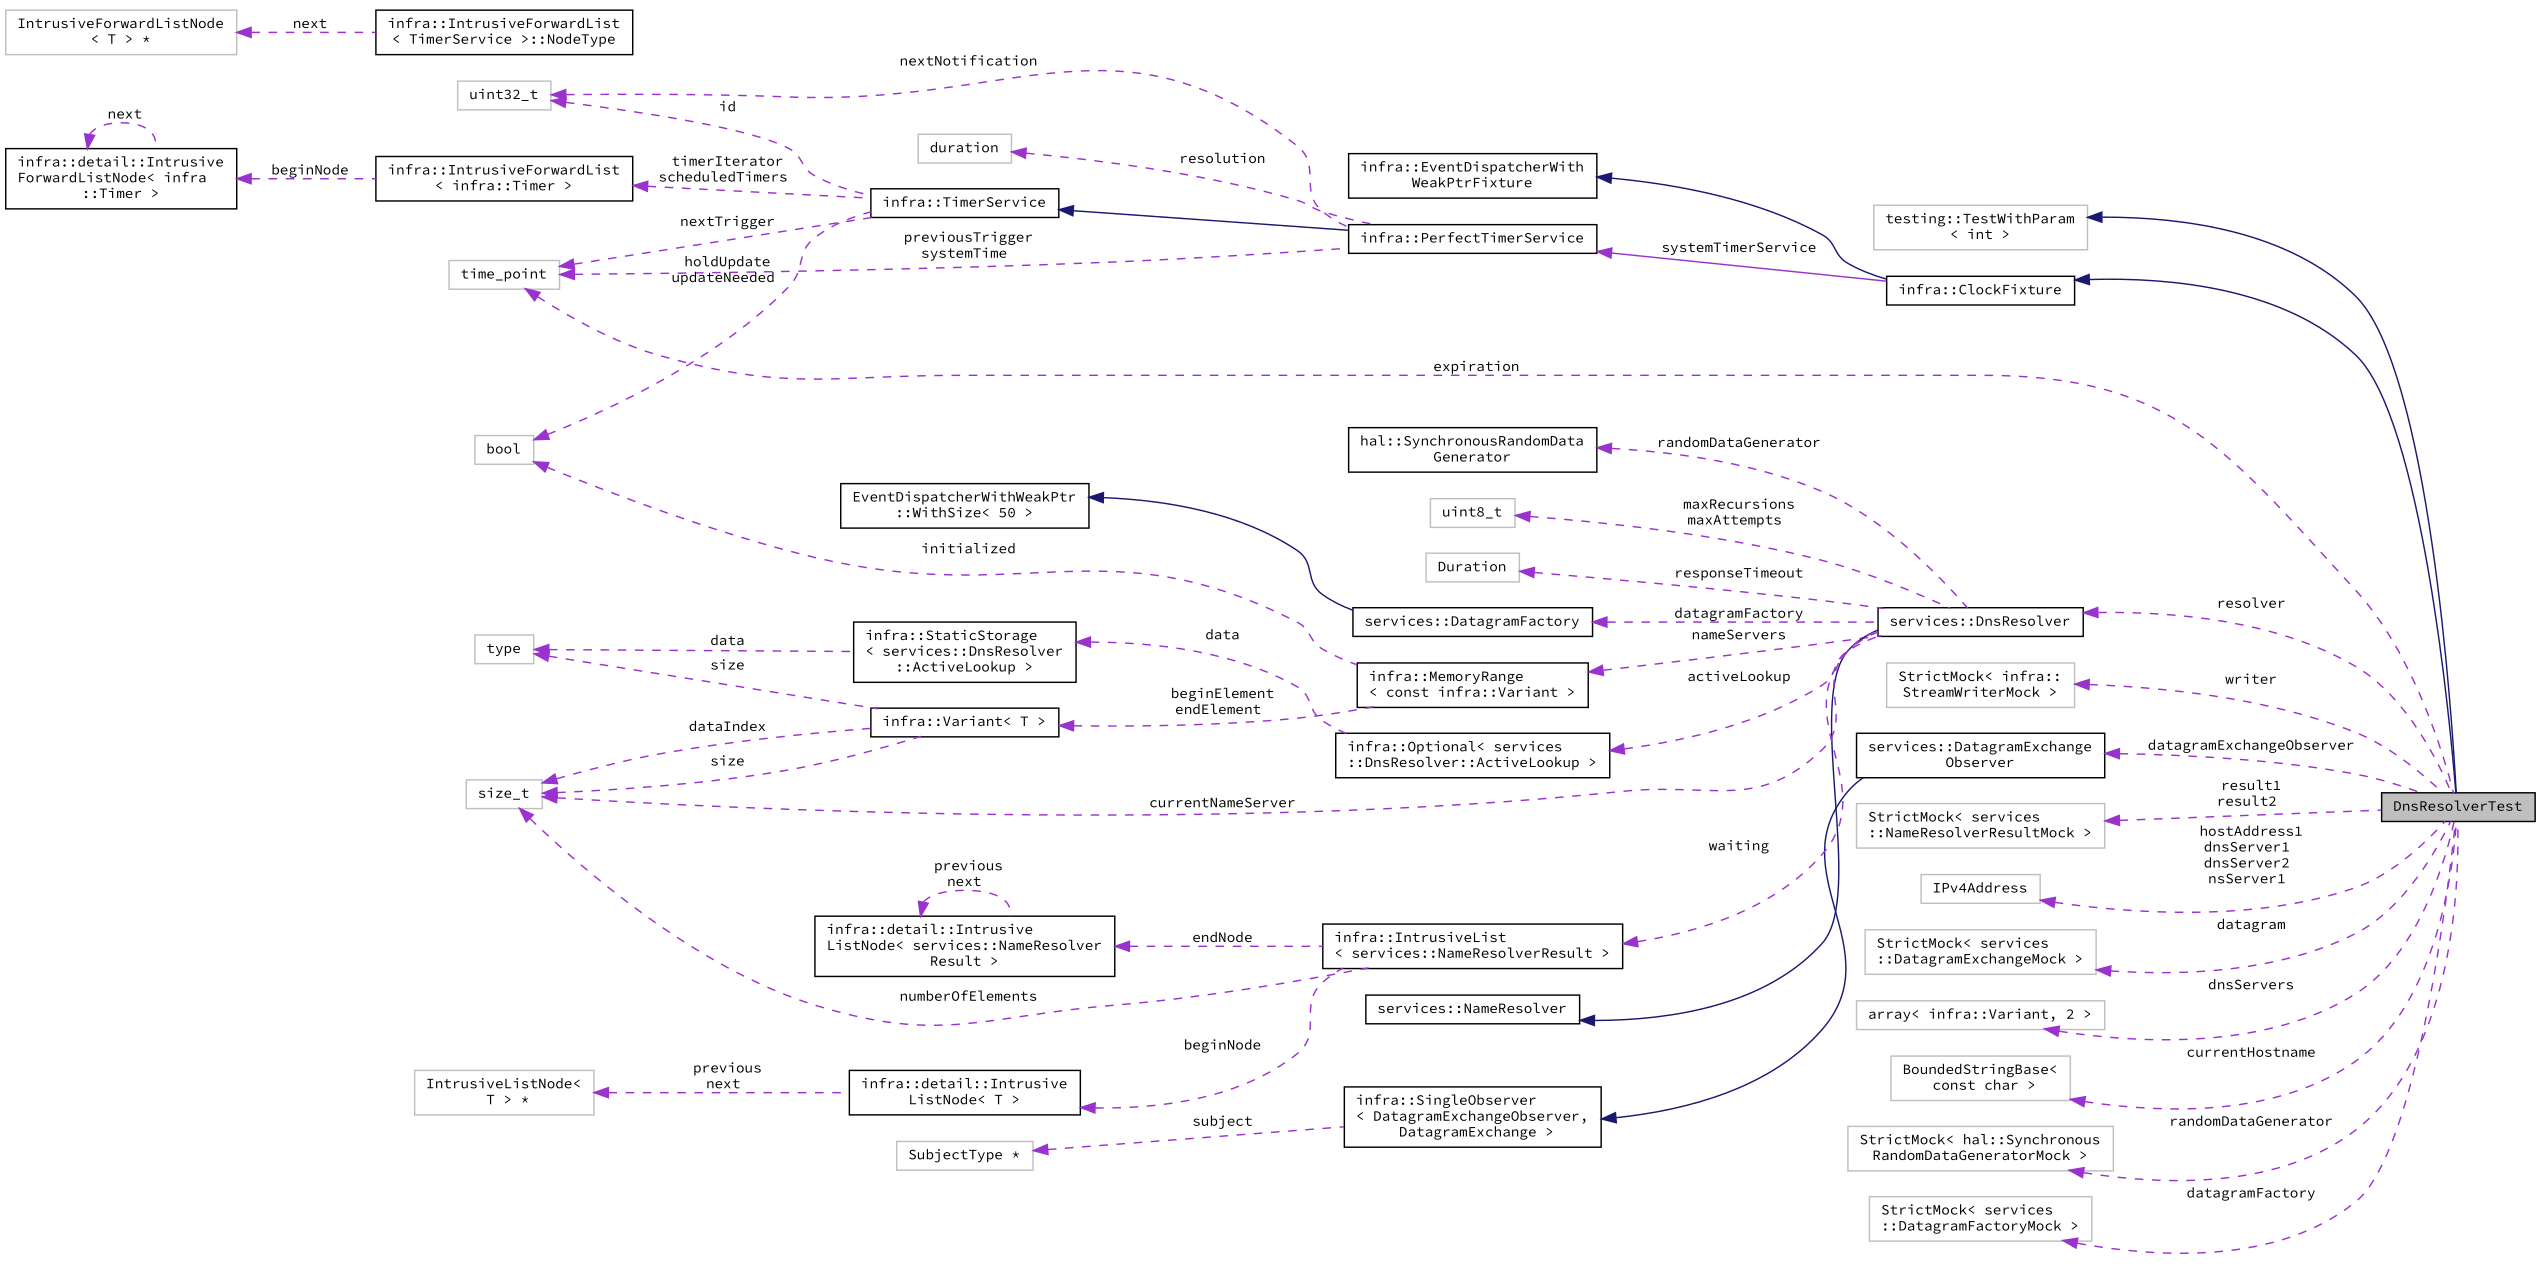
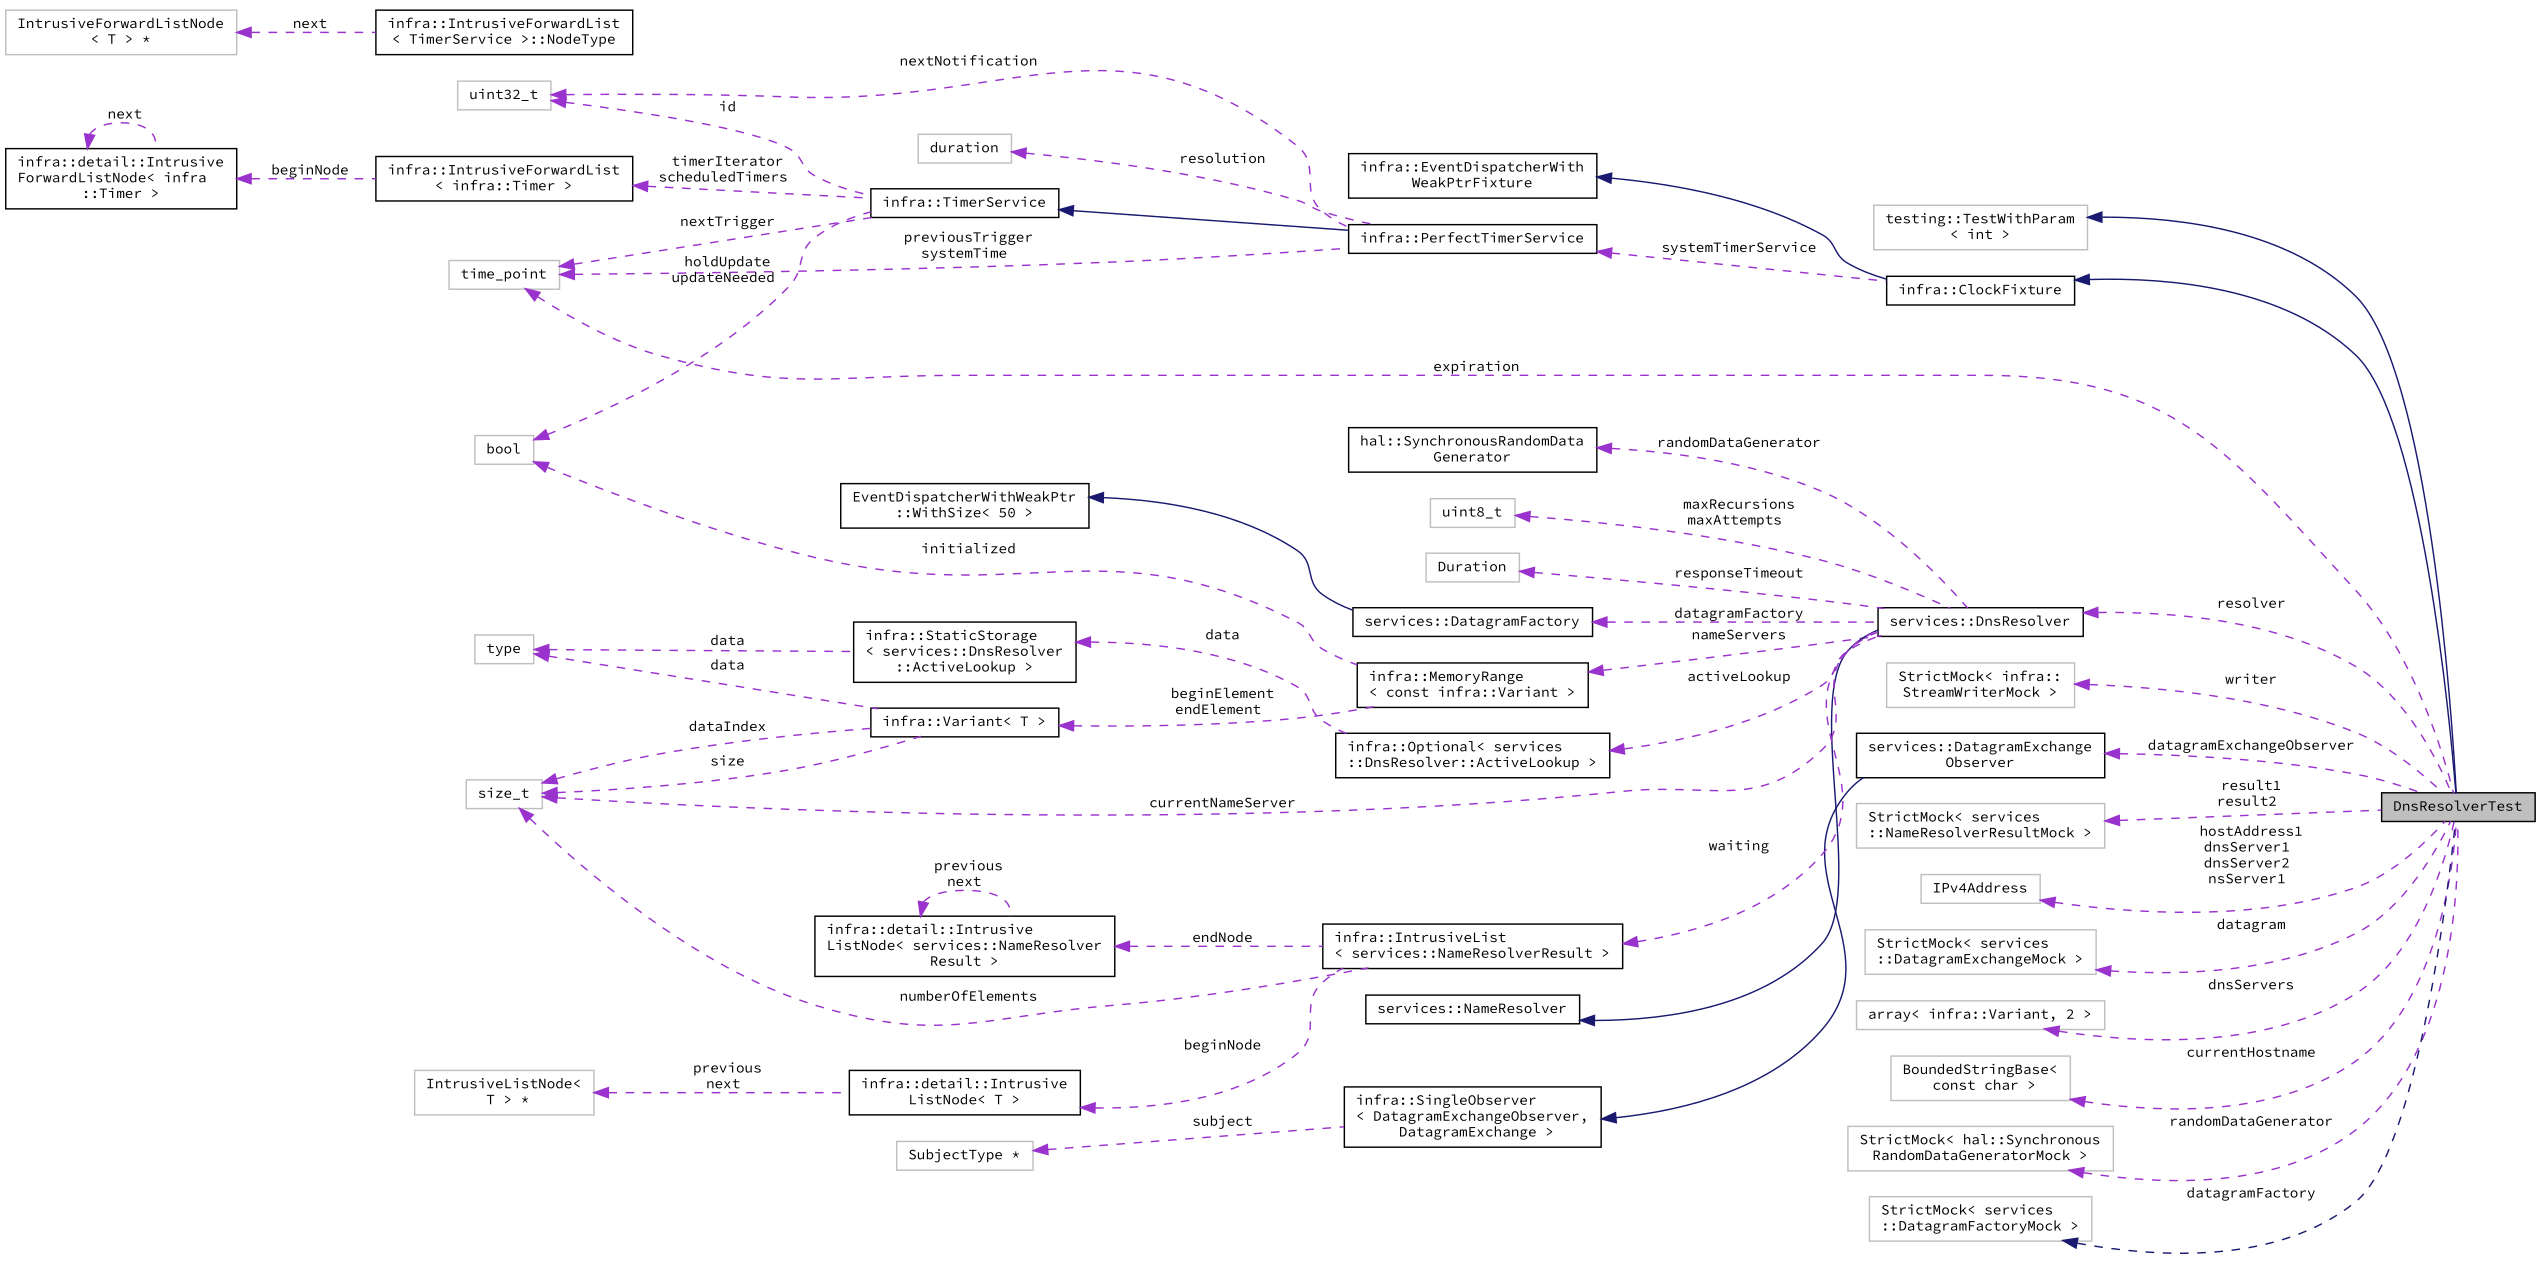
edge "infra::ClockFixture" -> "infra::PerfectTimerService": style solid -> dashed
edge "infra::Variant< T >" -> "type": label " size" -> " data"
edge "DnsResolverTest" -> "StrictMock< services ::DatagramFactoryMock >": color darkorchid3 -> midnightblue
